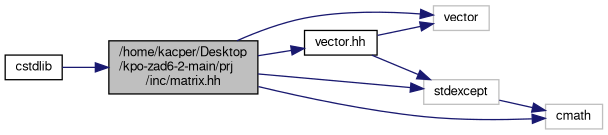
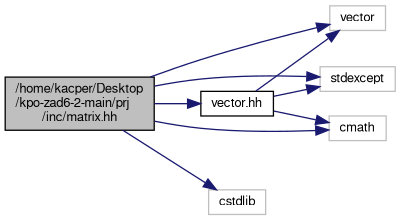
node "cstdlib": color black -> grey75
edge "cstdlib" -> "/home/kacper/Desktop /kpo-zad6-2-main/prj /inc/matrix.hh": reversed
edge "stdexcept" -> "cmath": now "vector.hh" -> "cmath"
